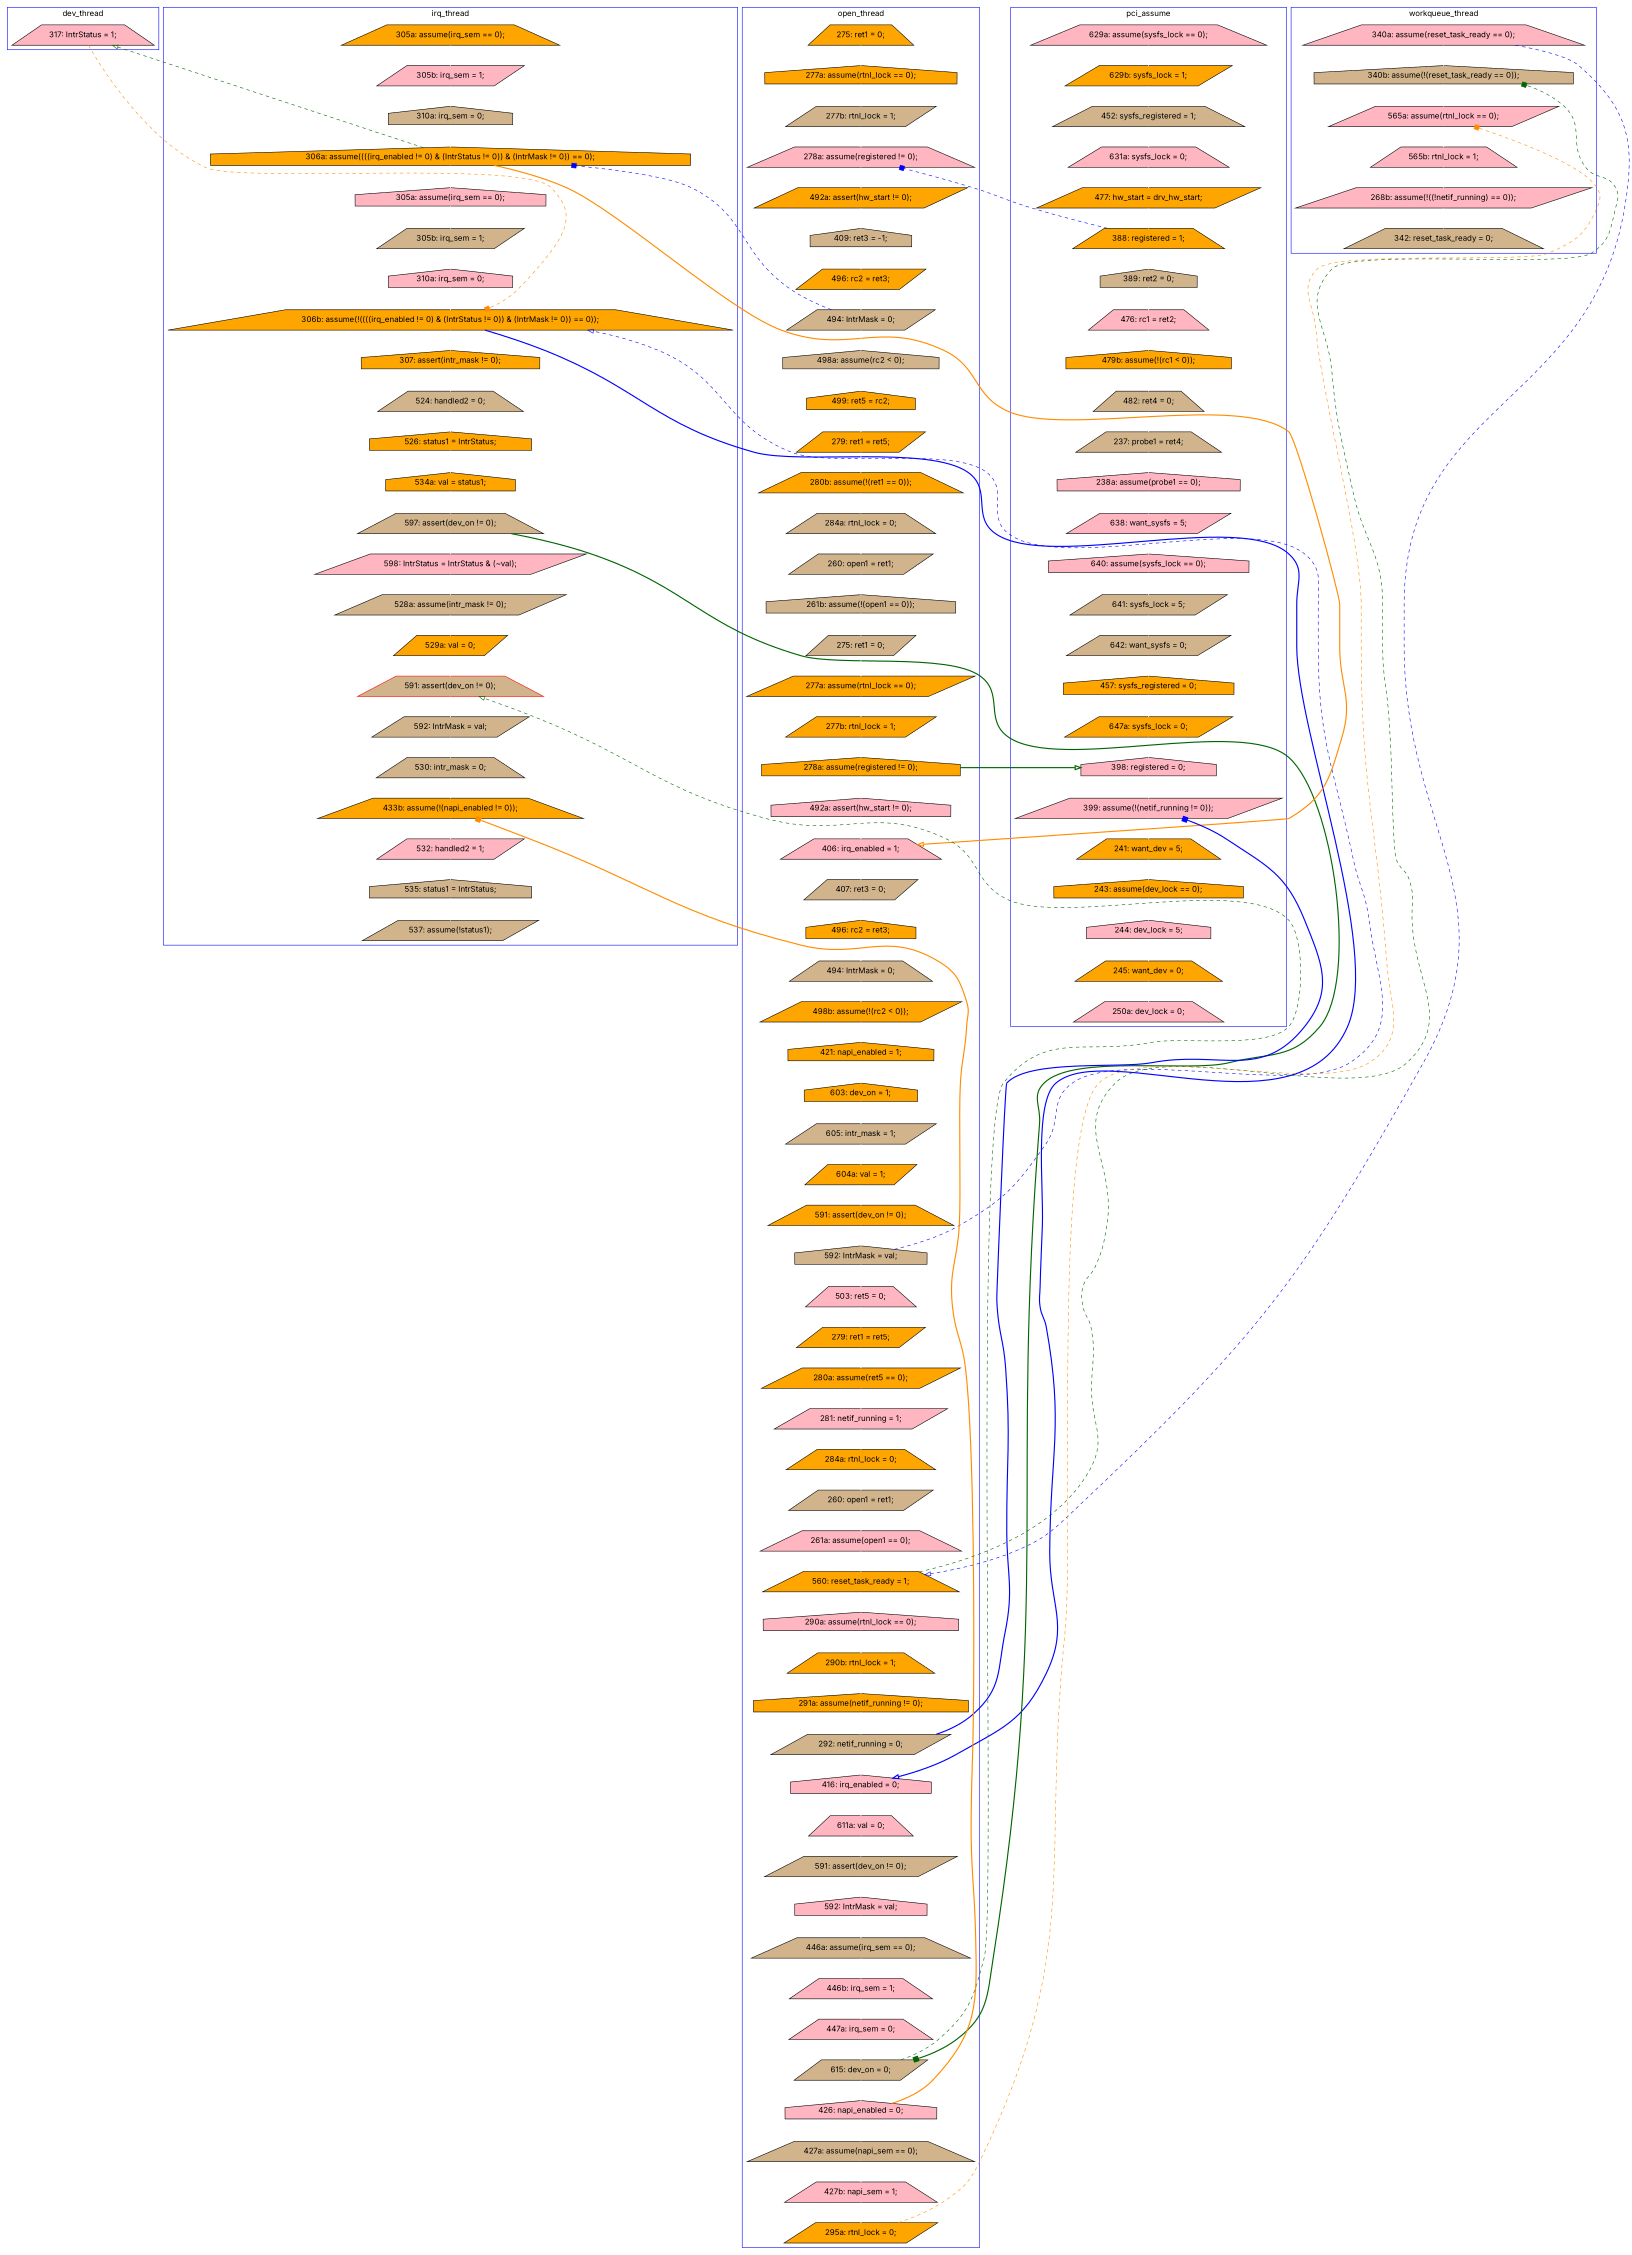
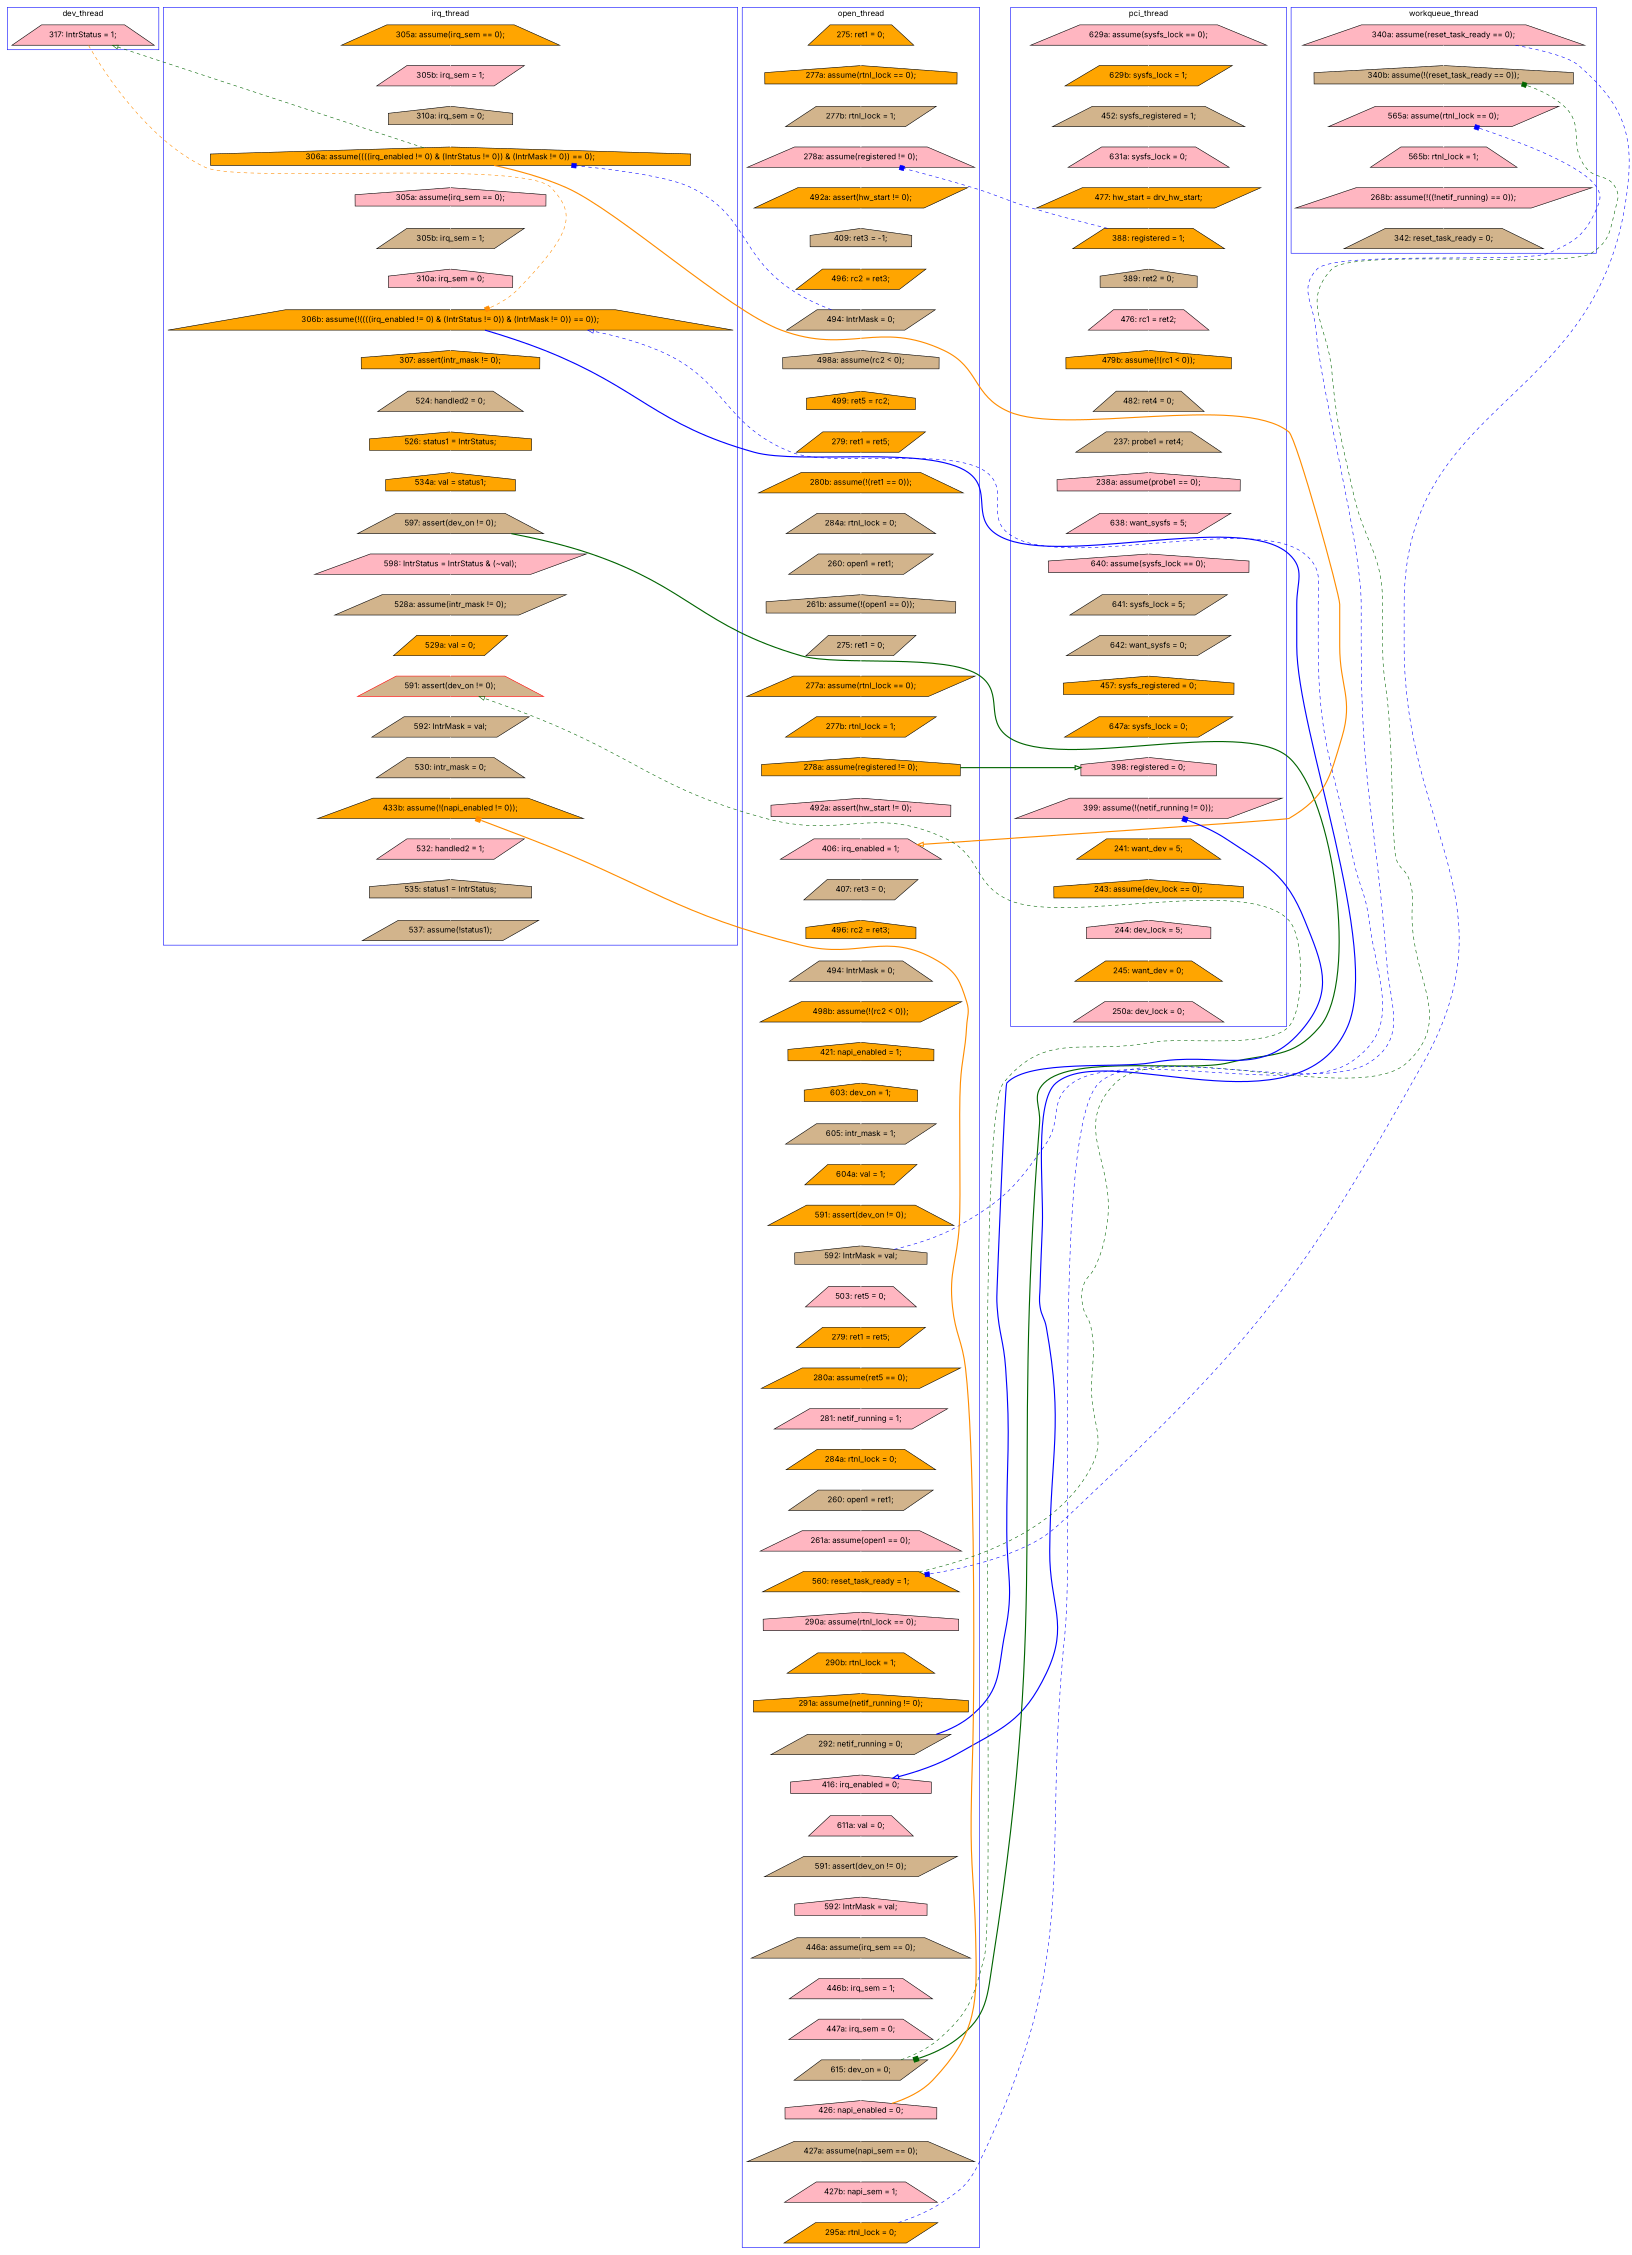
cluster "pci_assume": label "pci_assume" -> "pci_thread"
edge "340a: assume(reset_task_ready == 0);" -> "560: reset_task_ready = 1;": arrowhead onormal -> box
edge "295a: rtnl_lock = 0;" -> "565a: assume(rtnl_lock == 0);": color darkorange -> blue
